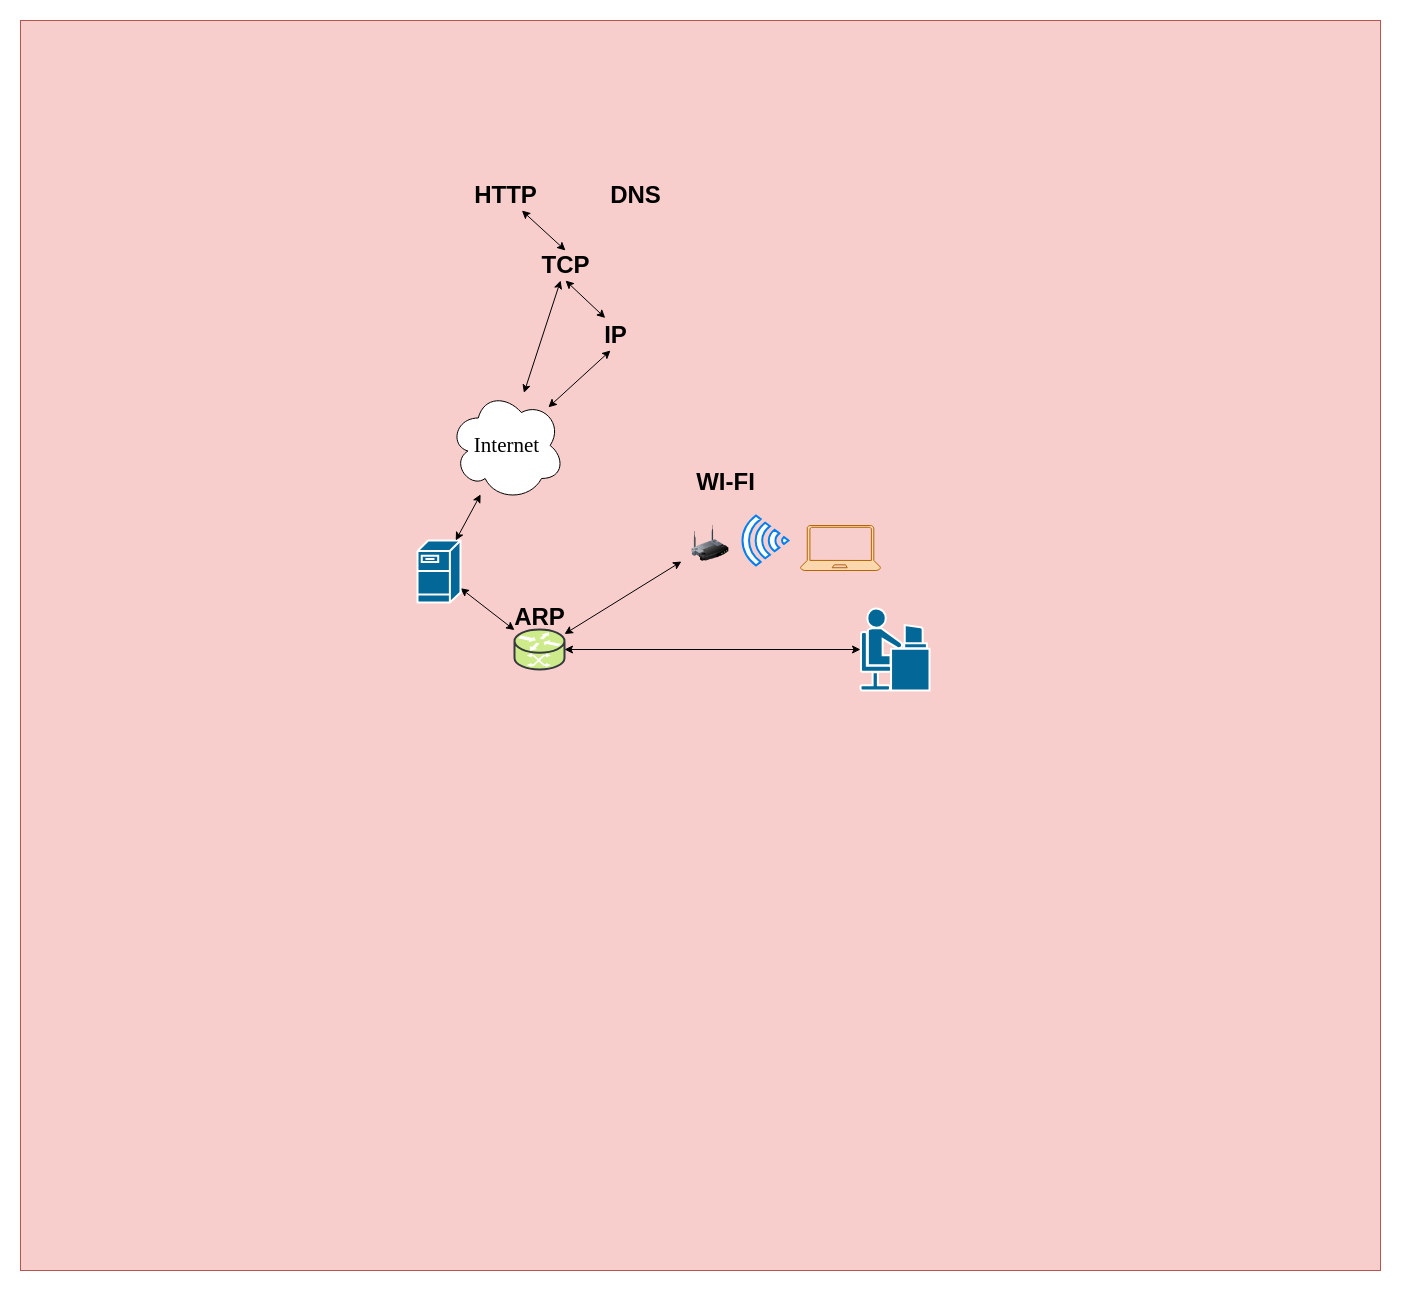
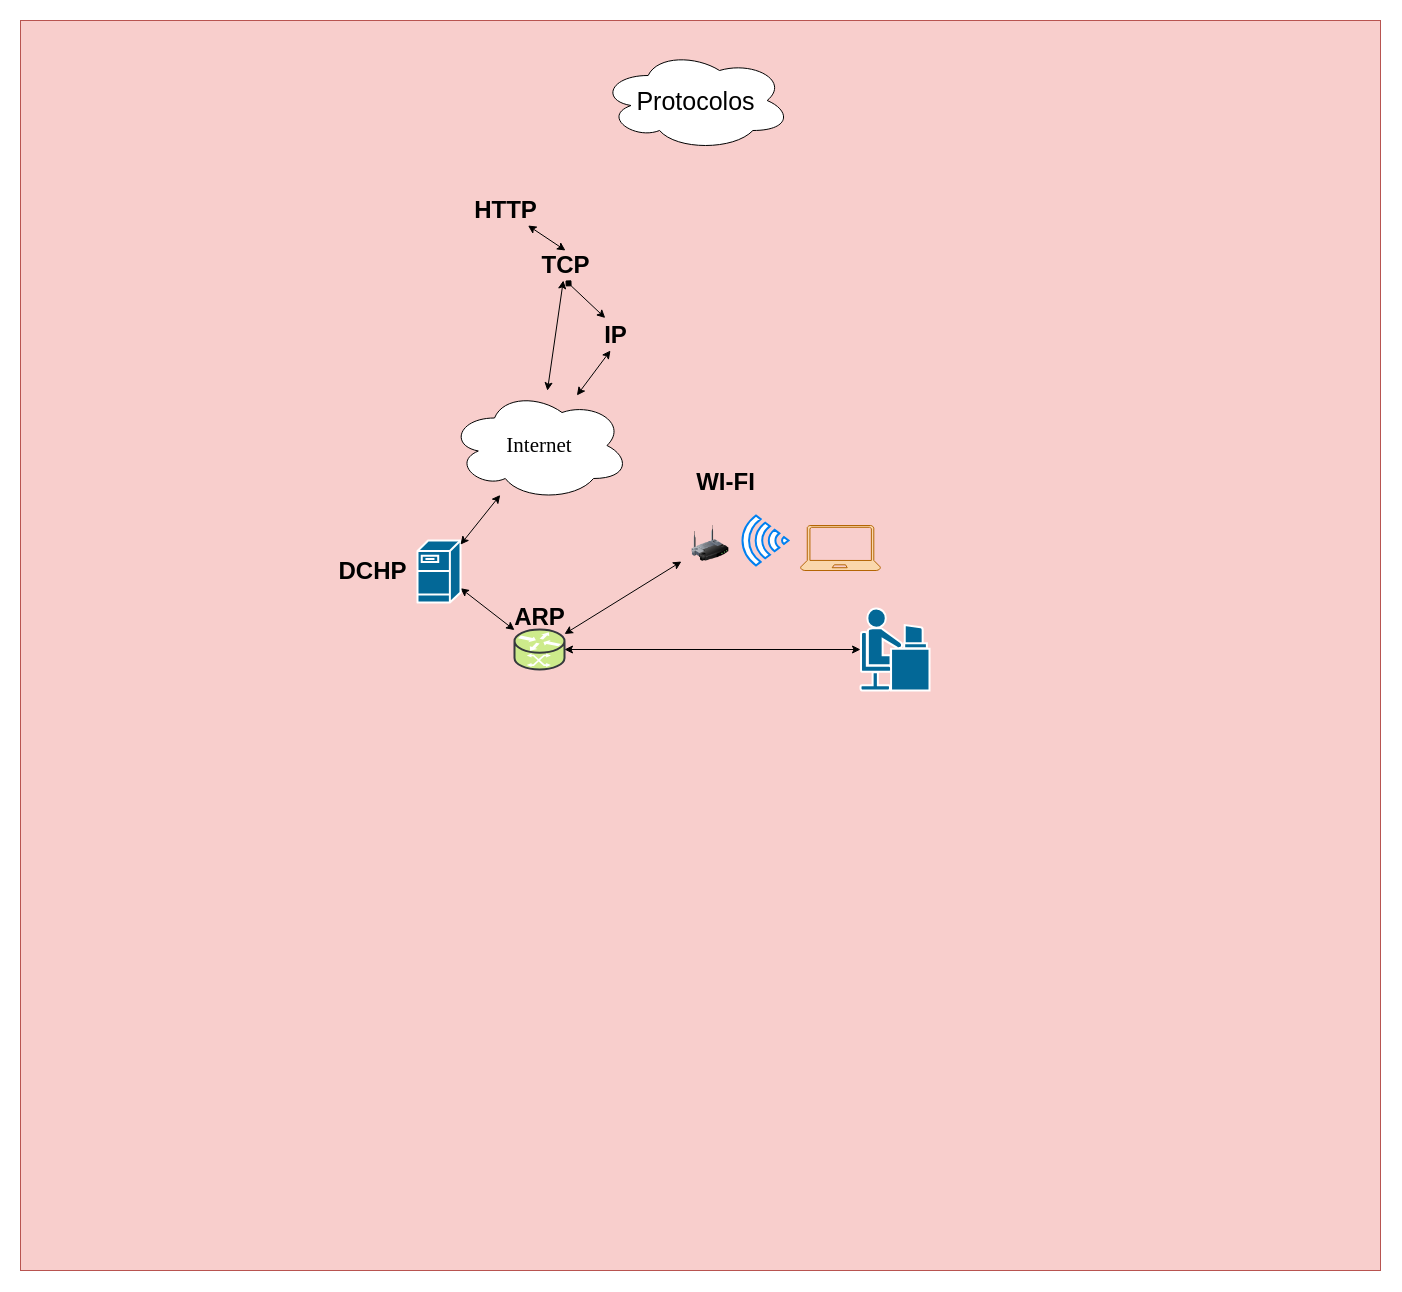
node "Protocolos": added
node "HTTP": moved (506, 196) -> (506, 211)
node "DNS": removed
edge "TCP" -- "IP": arrowhead classic -> diamond
node "Internet": size 115x110 -> 180x110
node "DCHP": added
